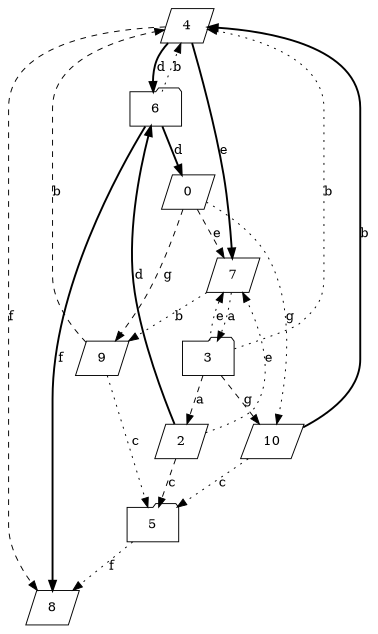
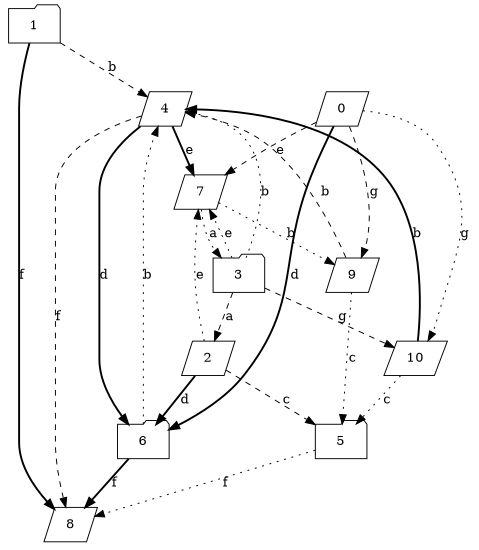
node "1": added
edge "6" -> "0": reversed
